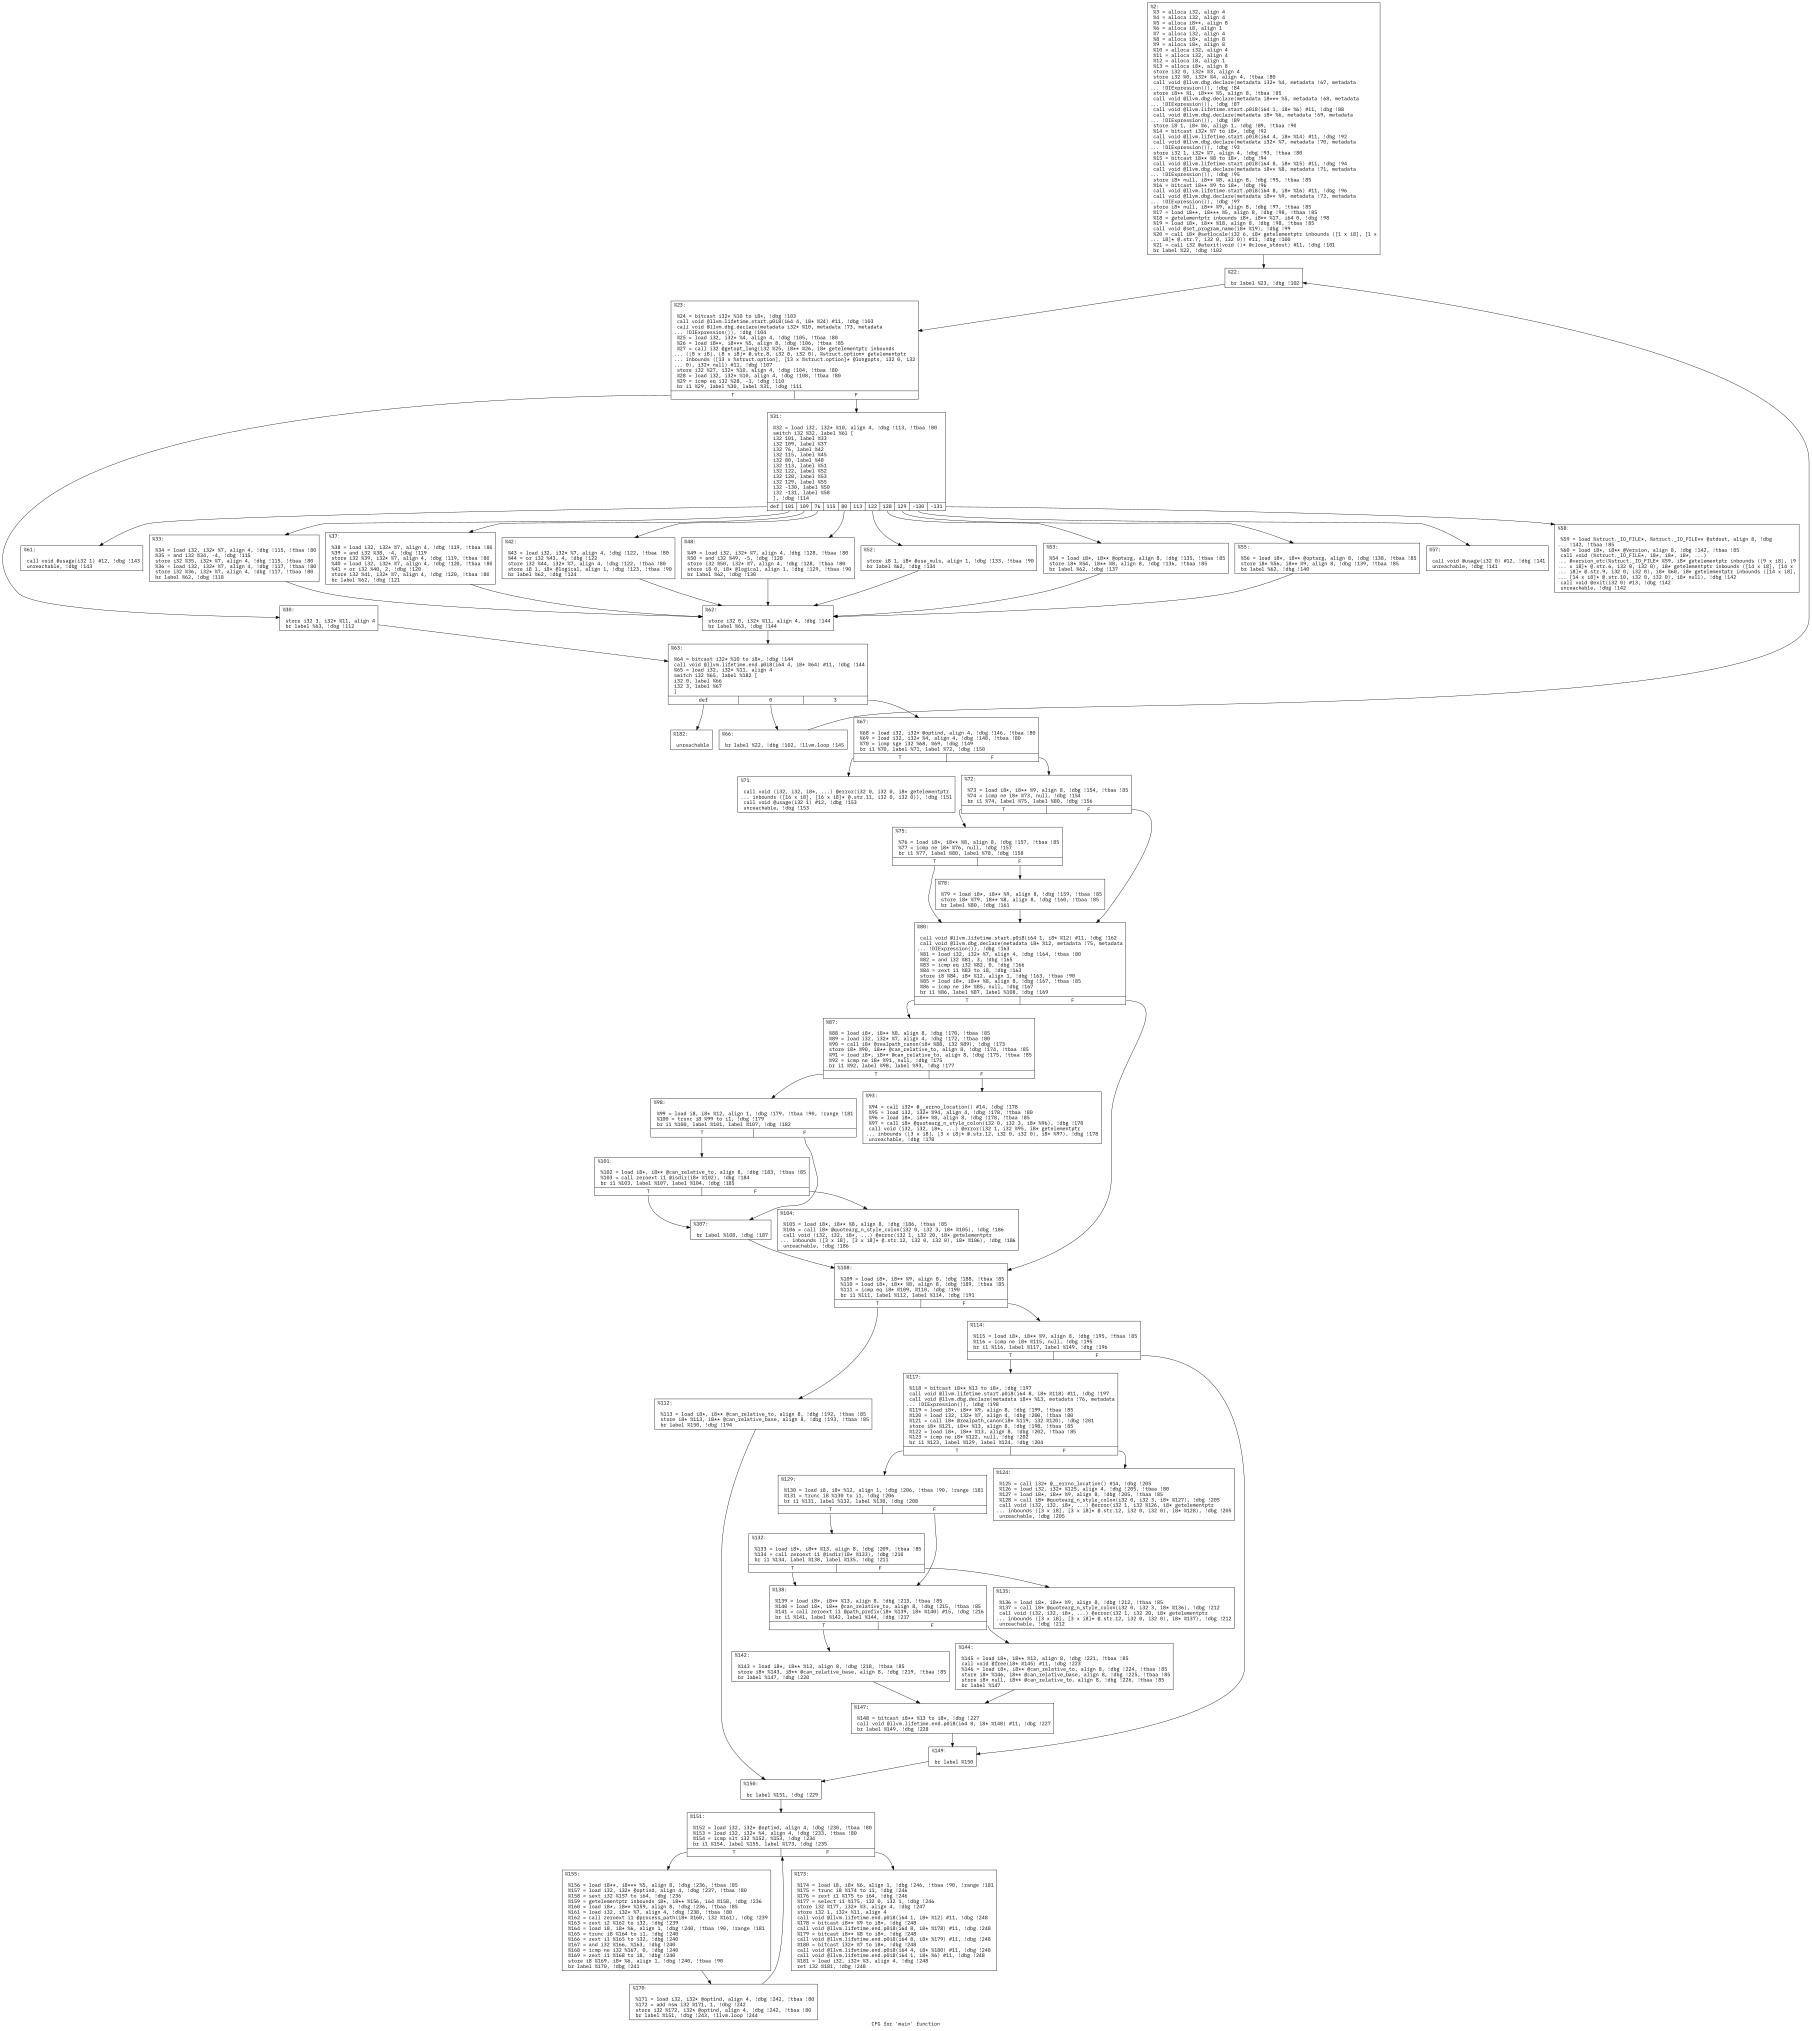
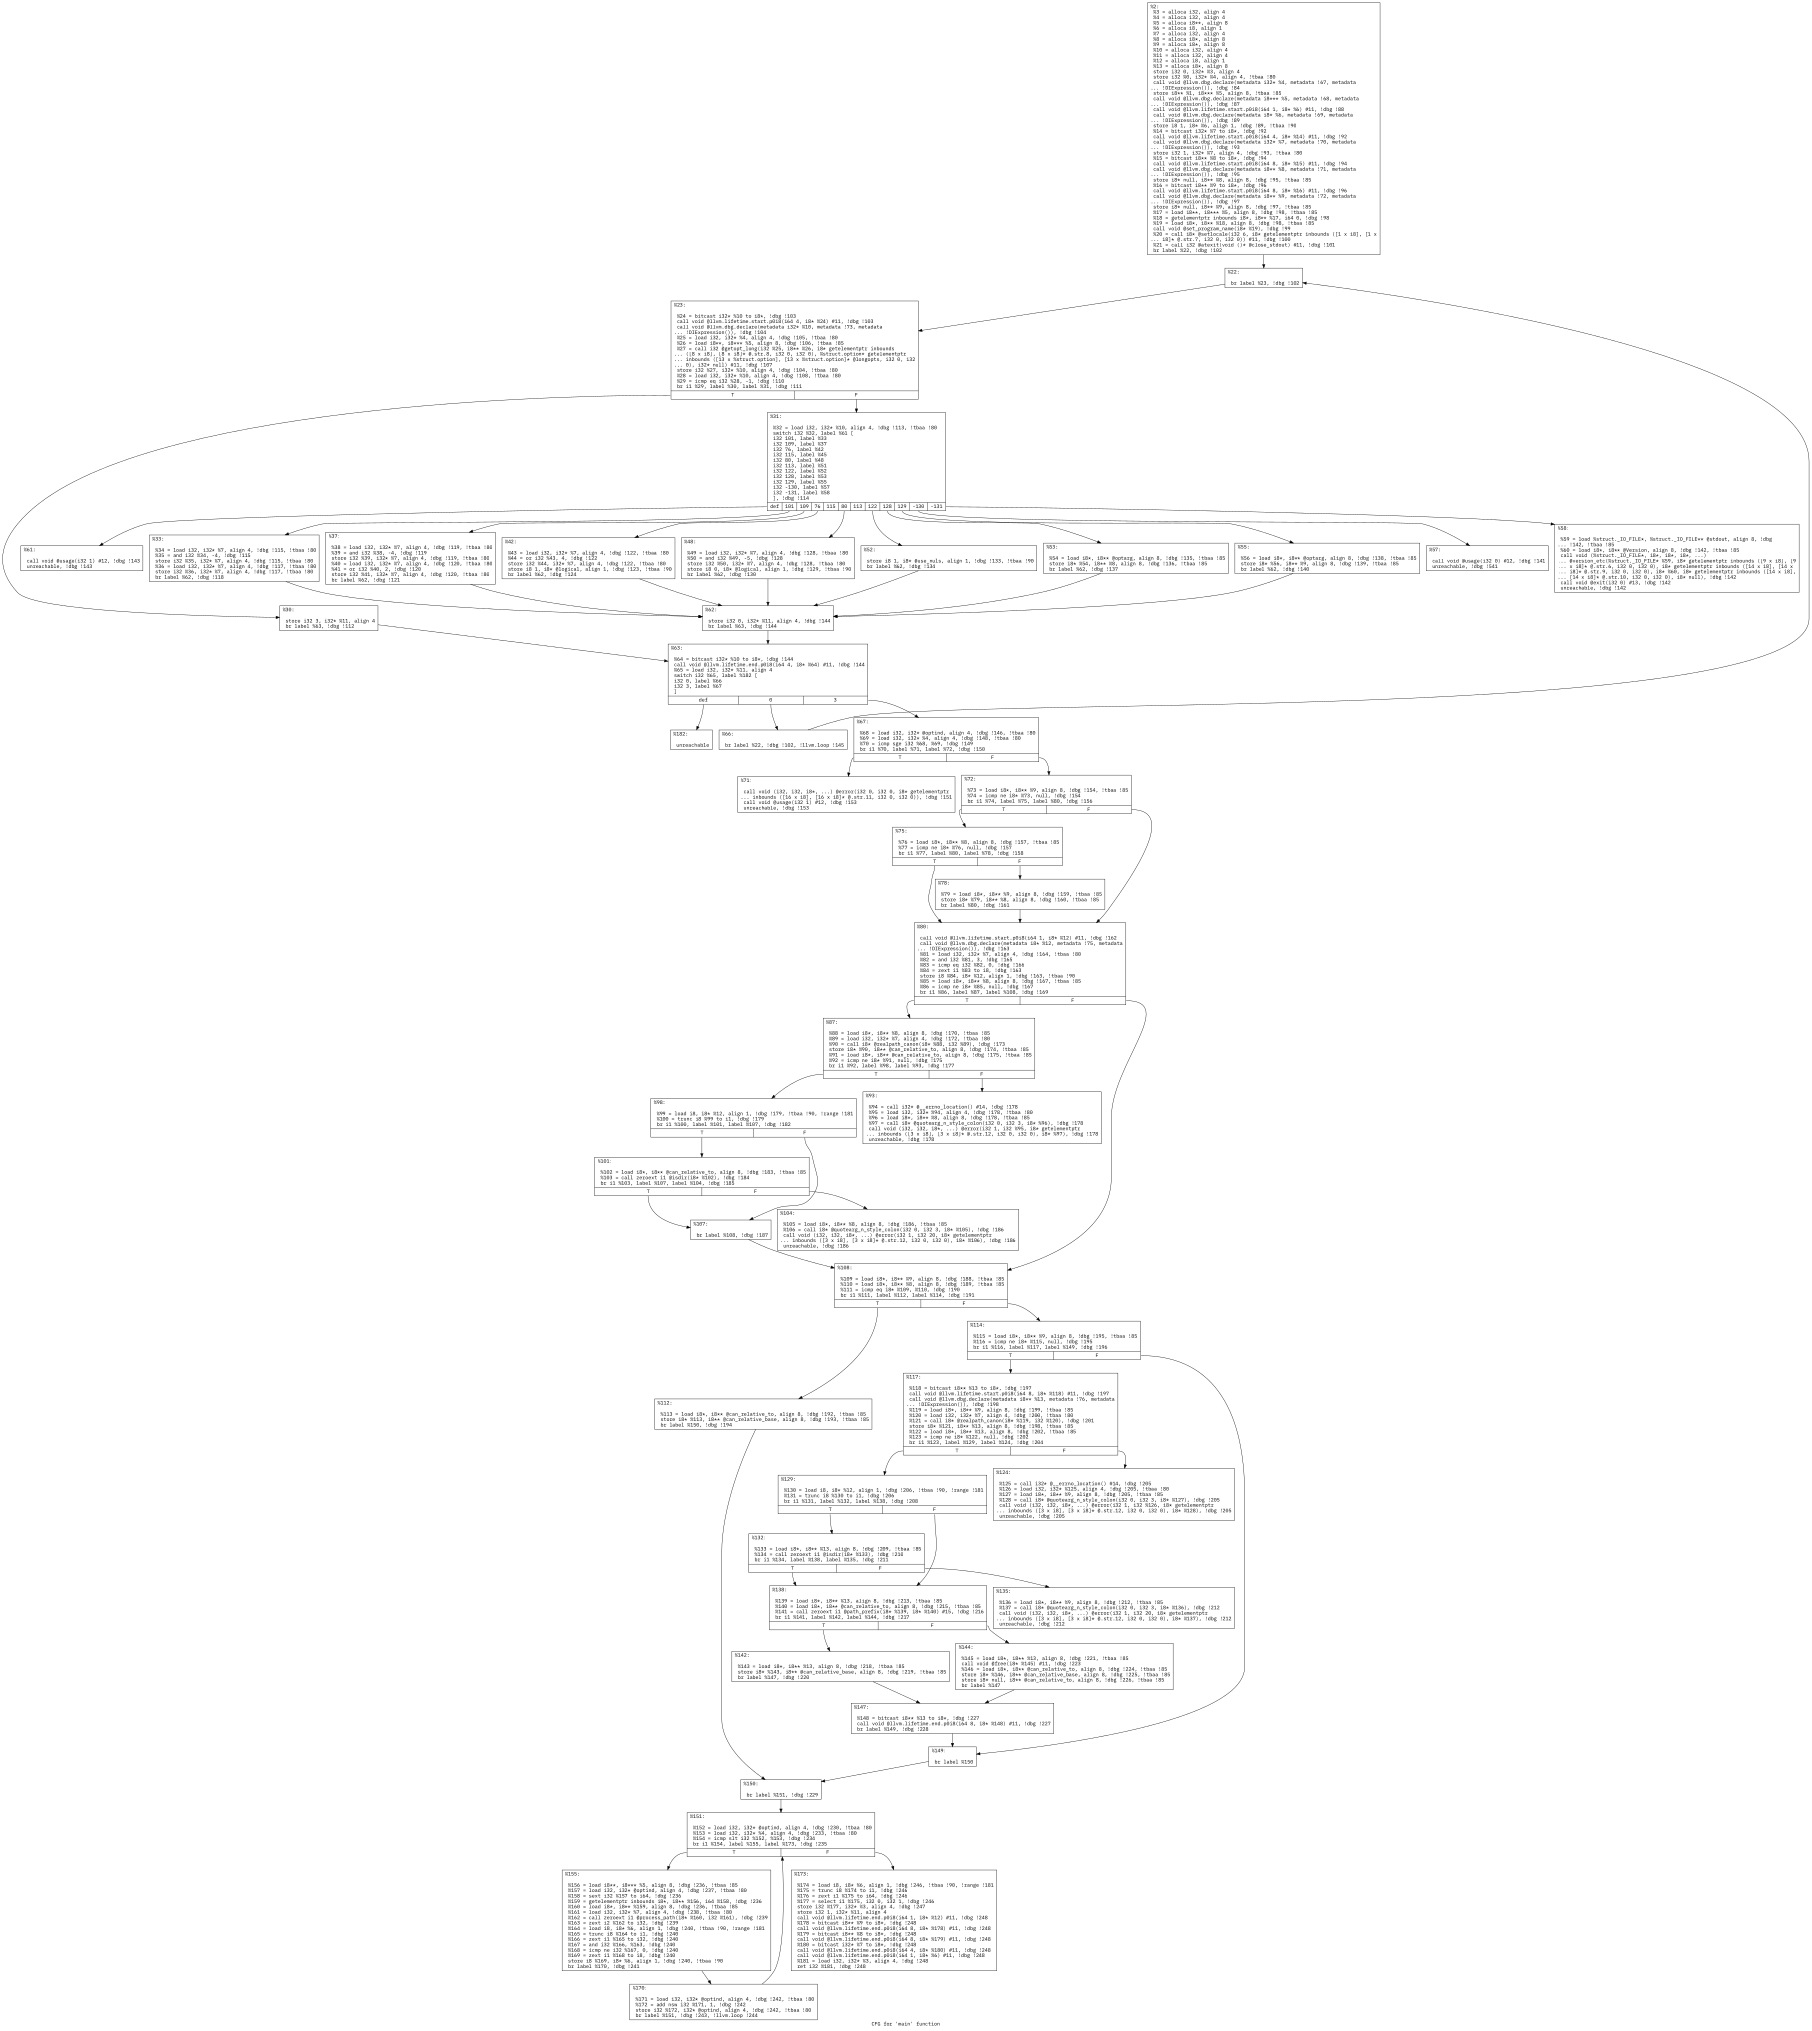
node "%31:": text "i32 -130, label %50" -> "i32 -130, label %57"
node "%57:": text "unreachable, !dbg !141" -> "unreachable, !dbg !541"
